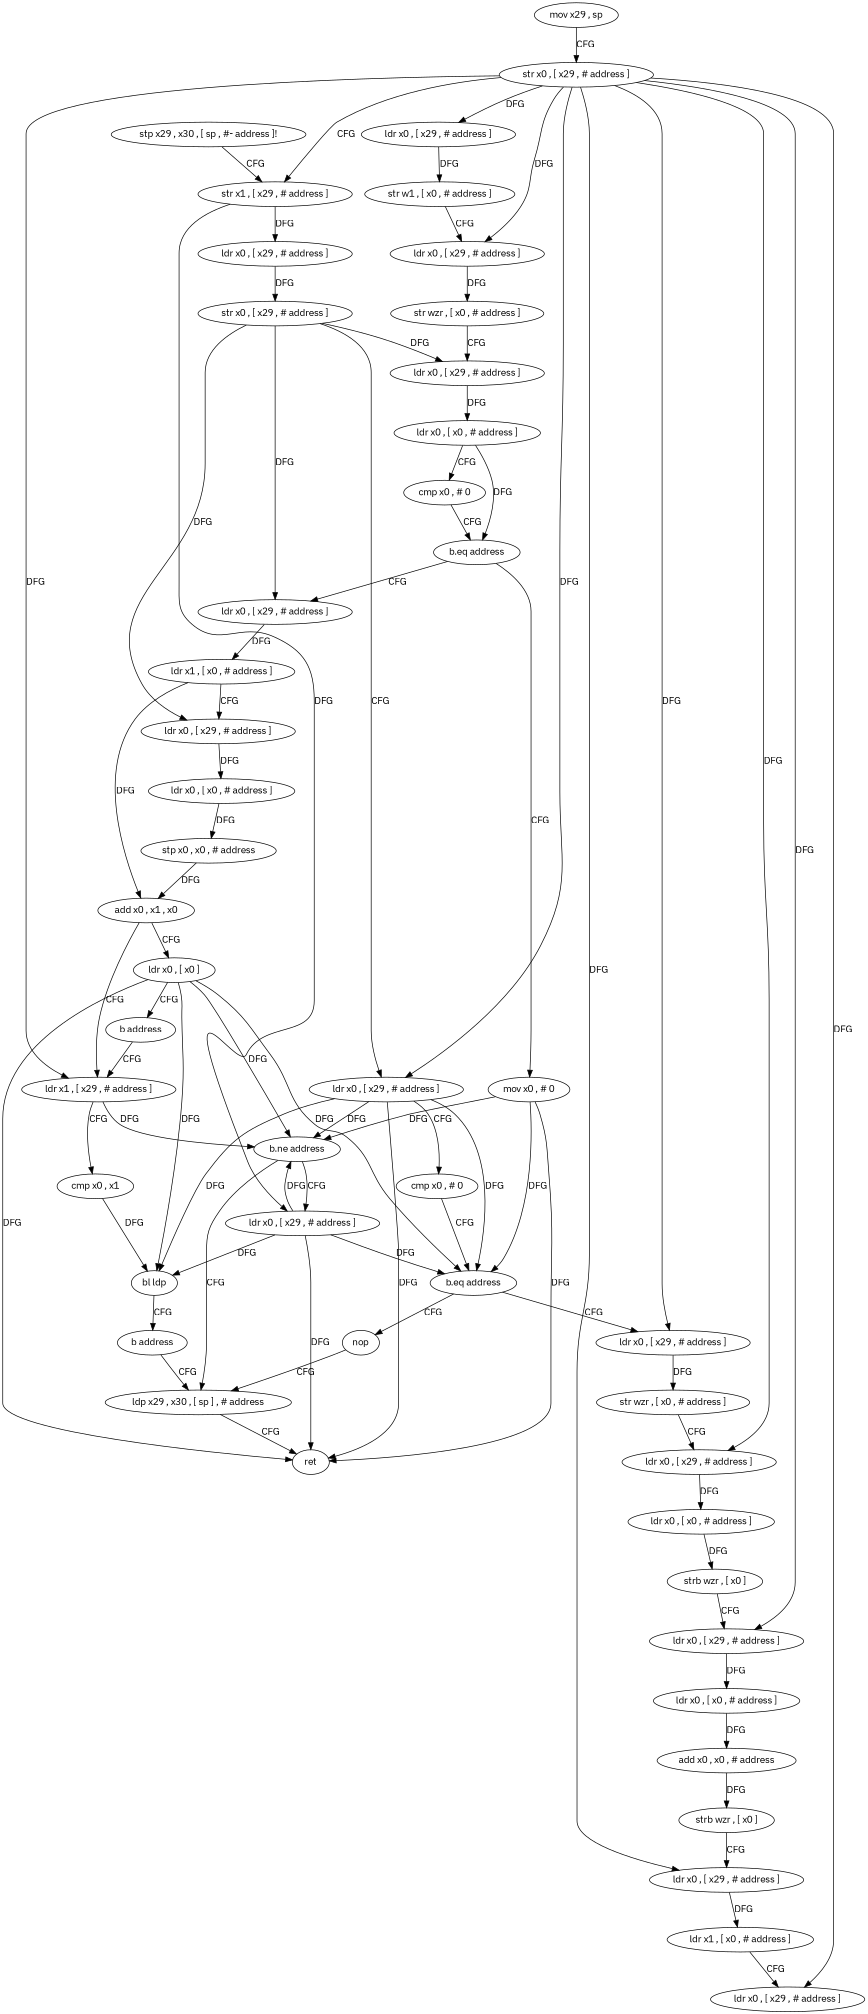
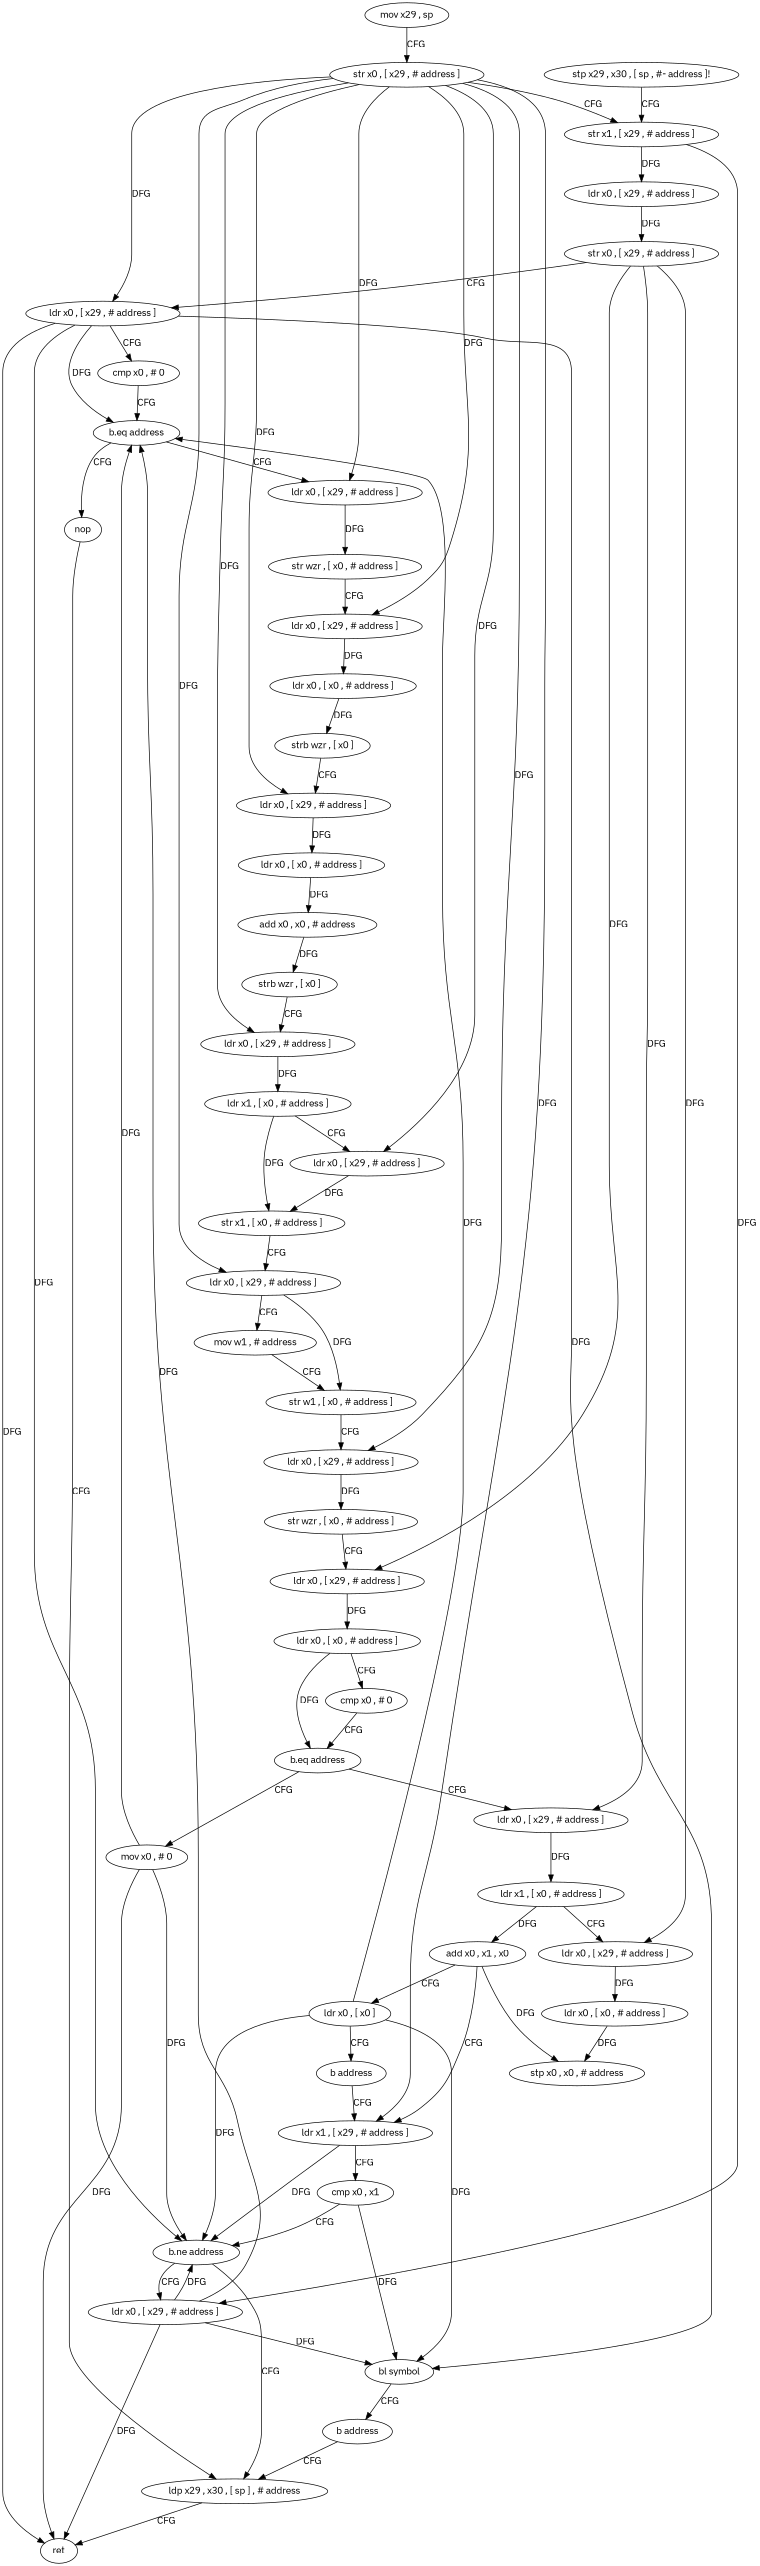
edge "stp x0 , x0 , # address" -> "add x0 , x1 , x0": reversed
node "str x1 , [ x0 , # address ]": added
node "bl ldp": label "bl ldp" -> "bl symbol"
edge "ldr x0 , [ x0 ]" -> "ret": removed, label "DFG"
node "mov w1 , # address": added
edge "cmp x0 , x1" -> "b.ne address": added, label "CFG"
